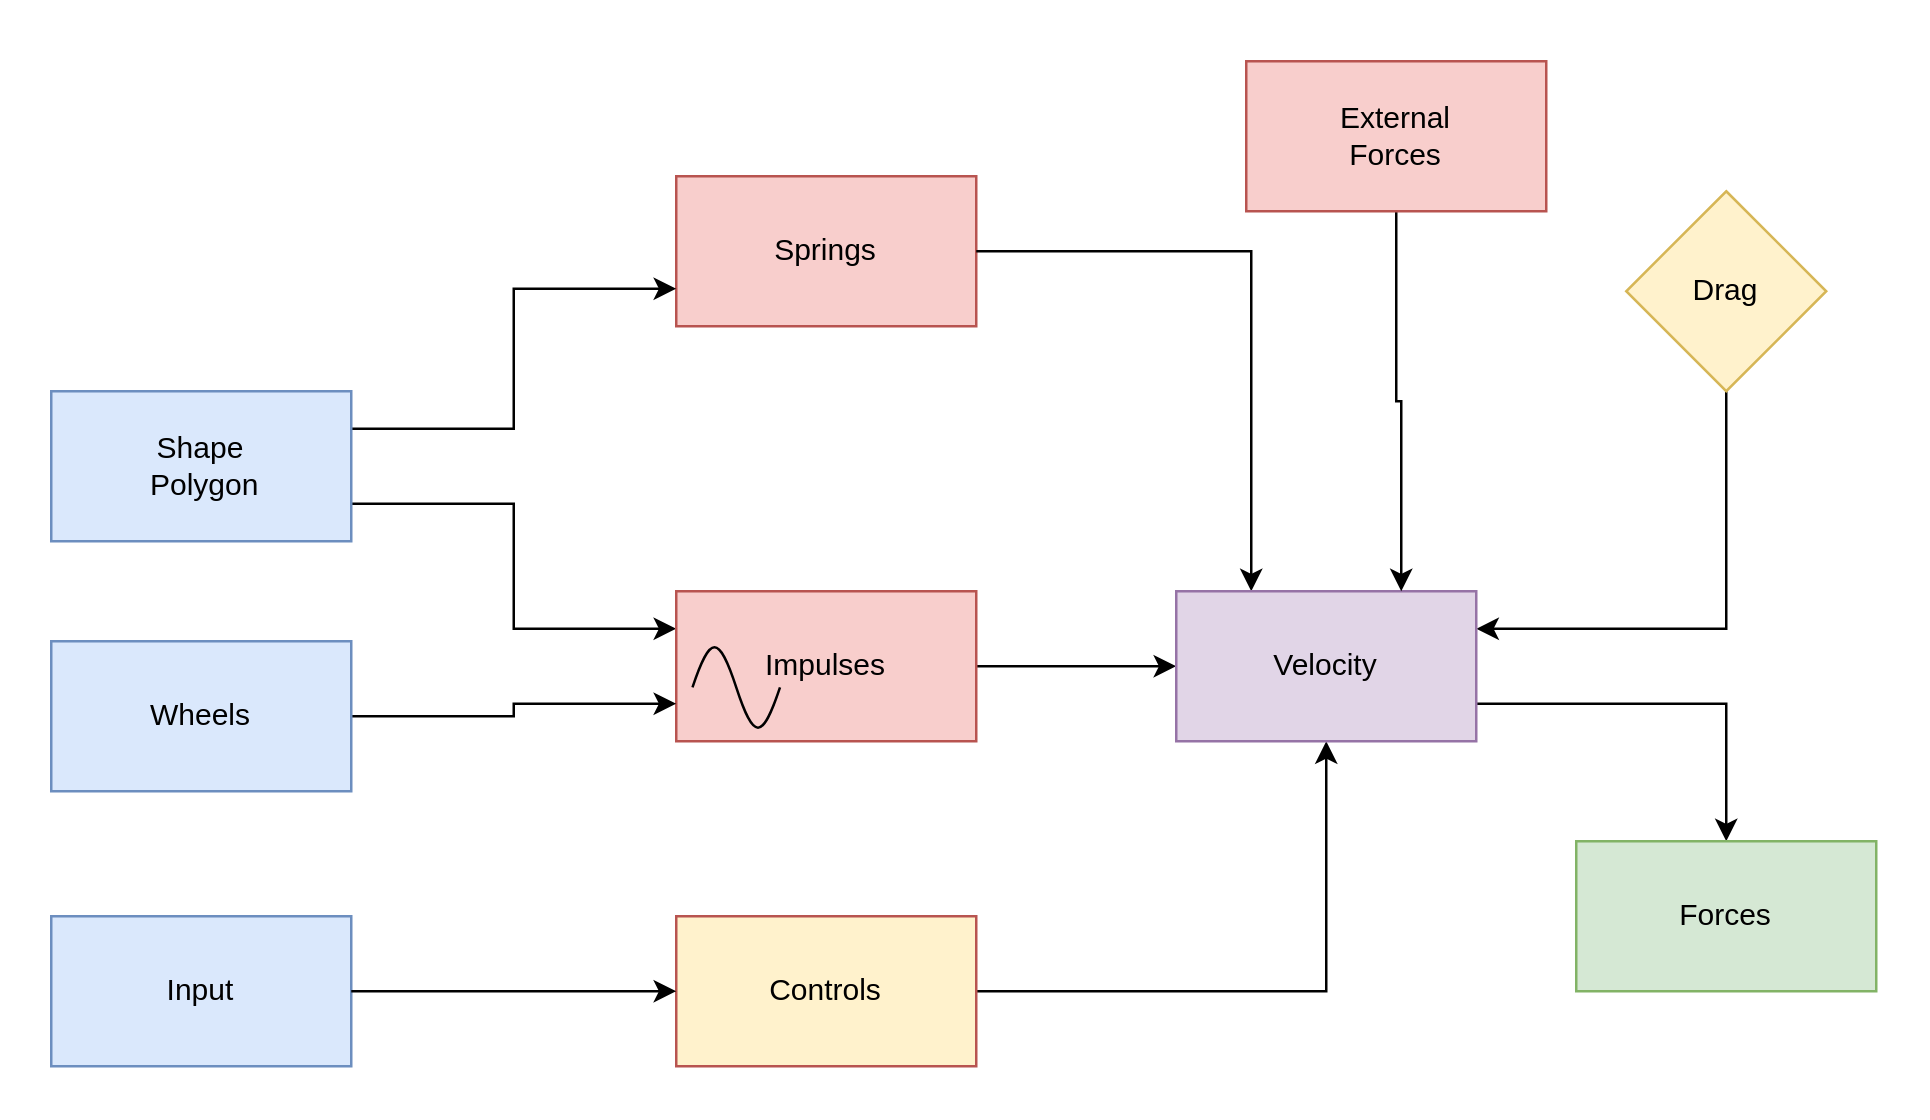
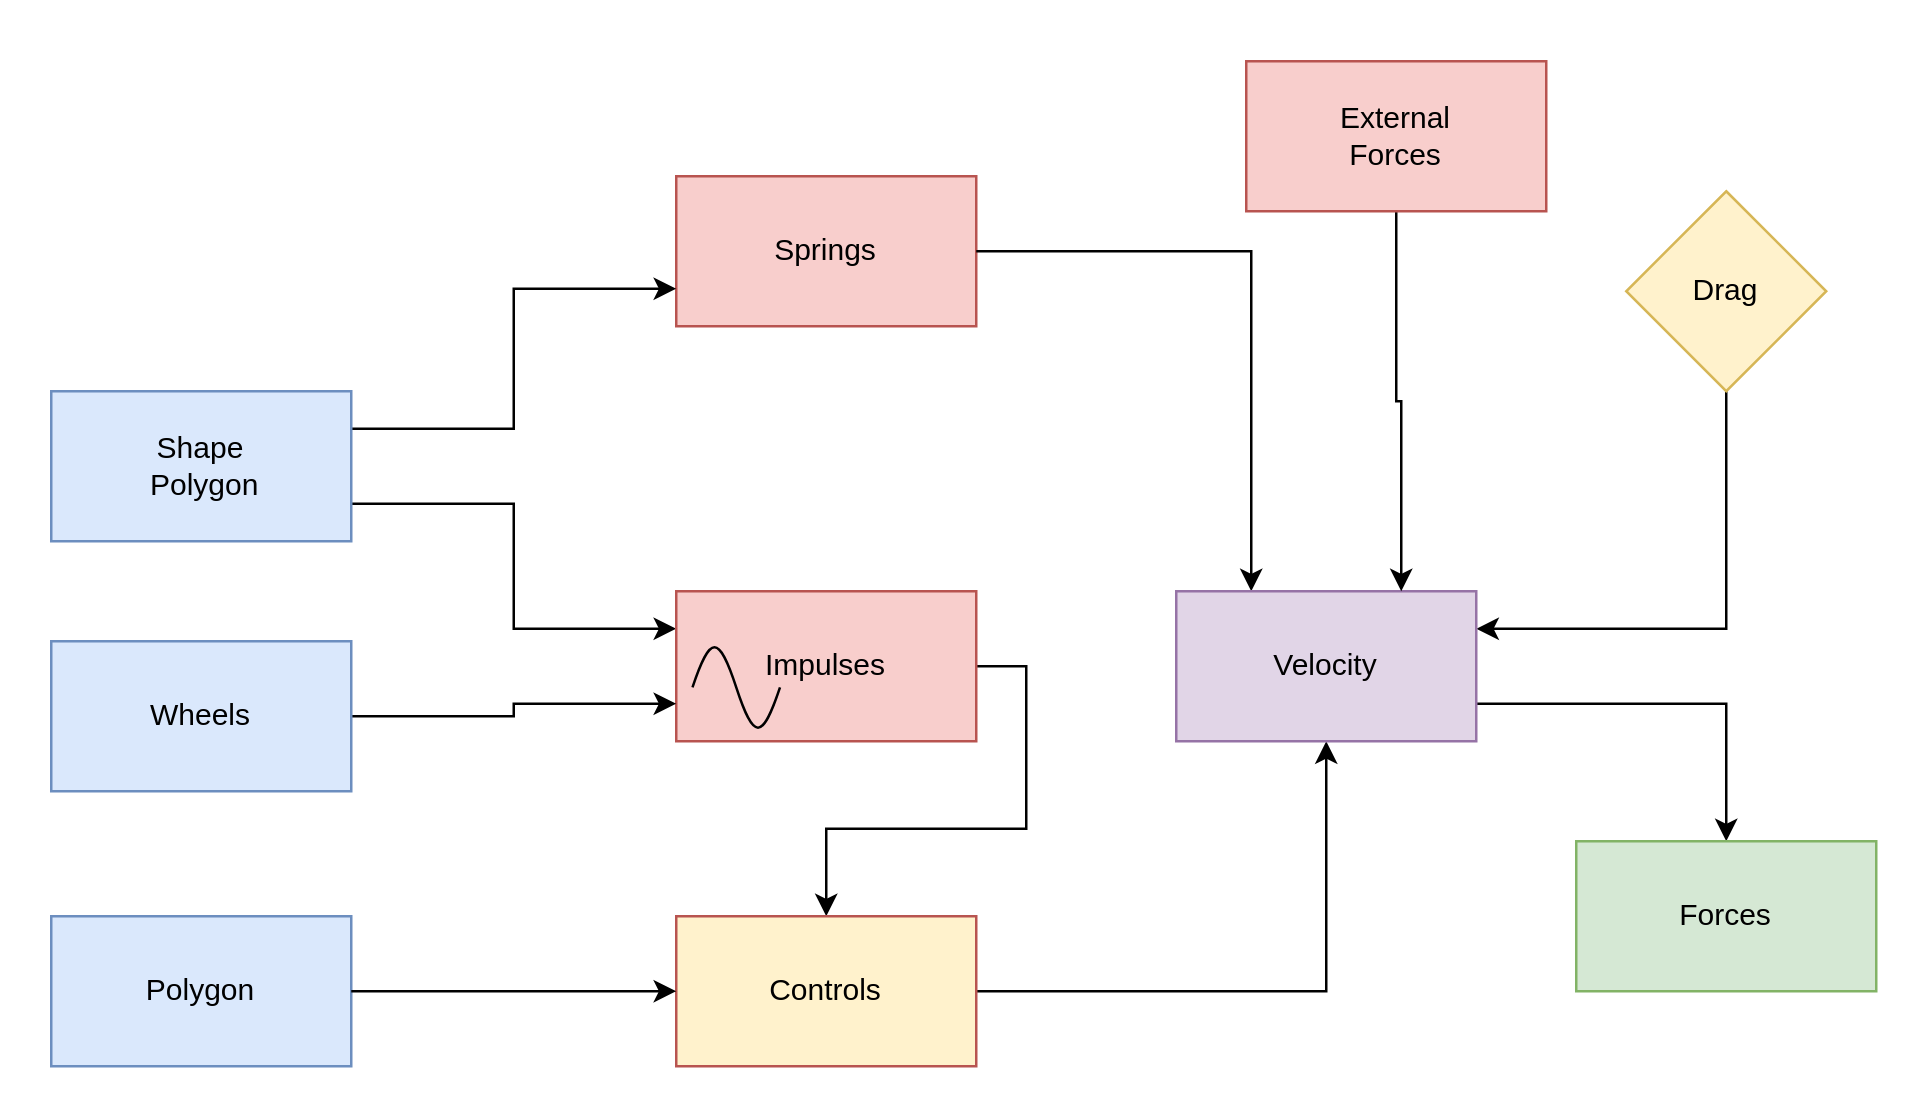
edge "Impulses" -> "Velocity": now "Impulses" -> "Controls"
node "Input": label "Input" -> "Polygon"
